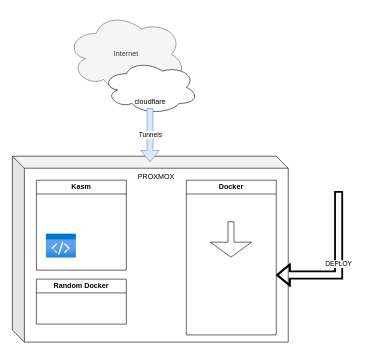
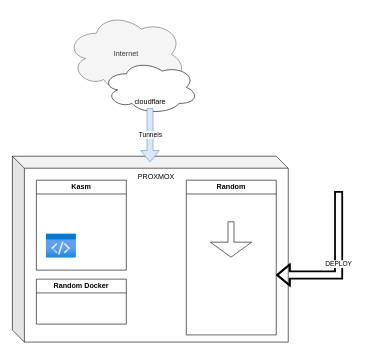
node "Docker": label "Docker" -> "Random"
